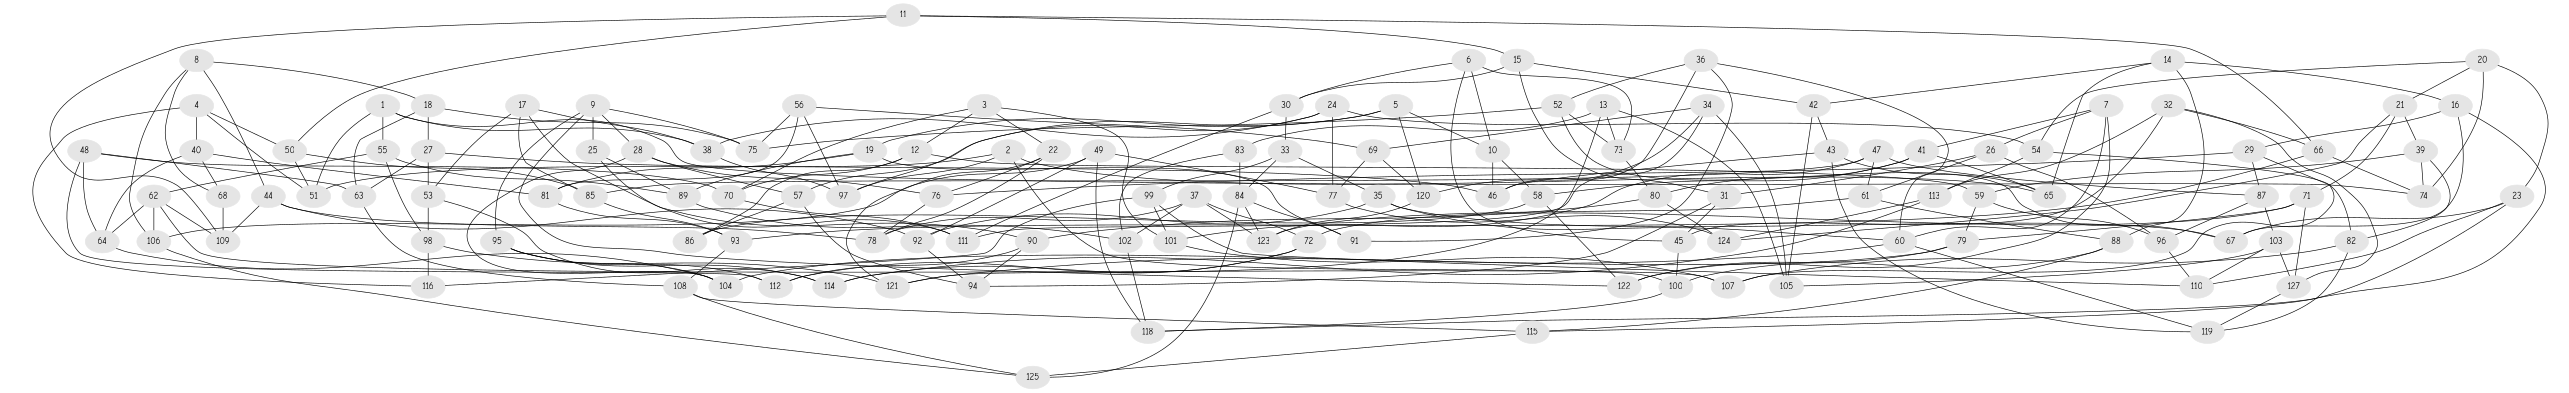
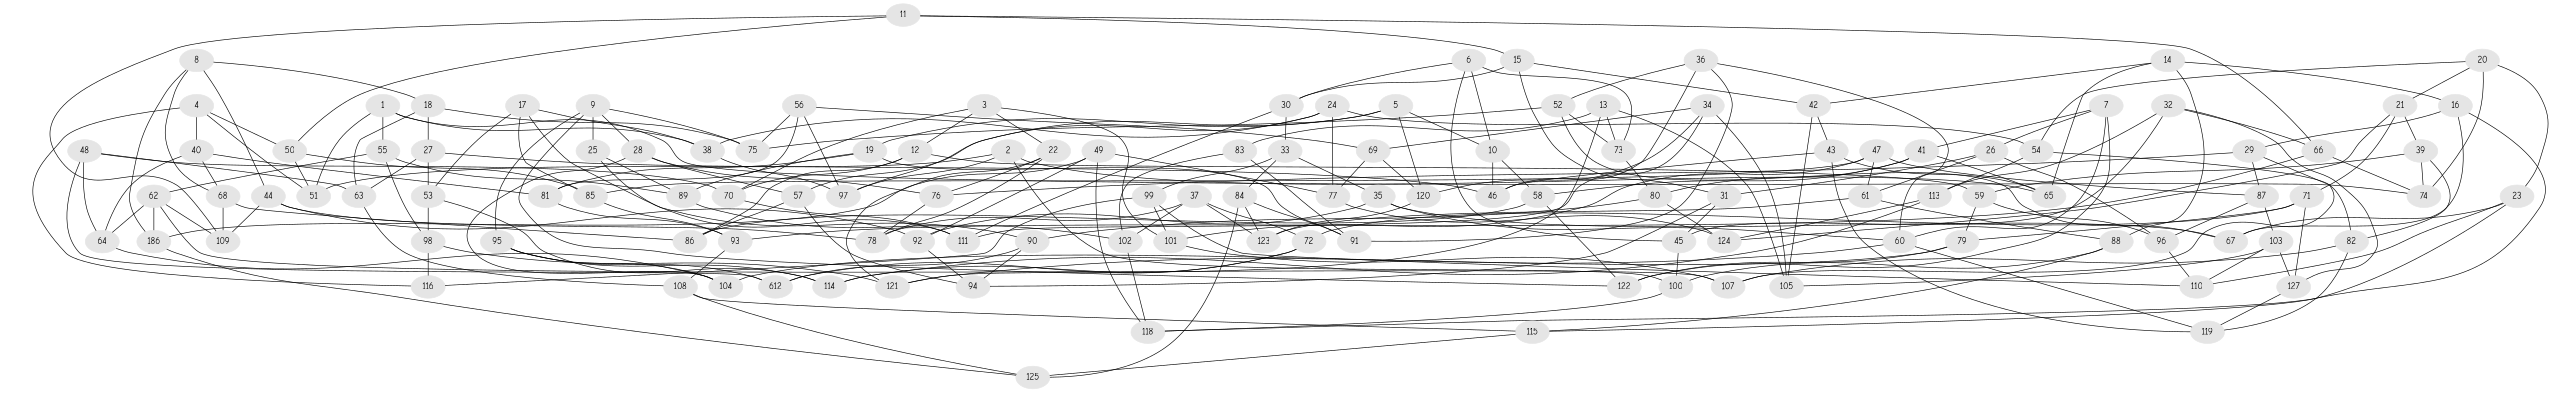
edge "83" -- "84": now "83" -- "91"
edge "68" -- "86": added
node "106": label "106" -> "186"
node "112": label "112" -> "612"
